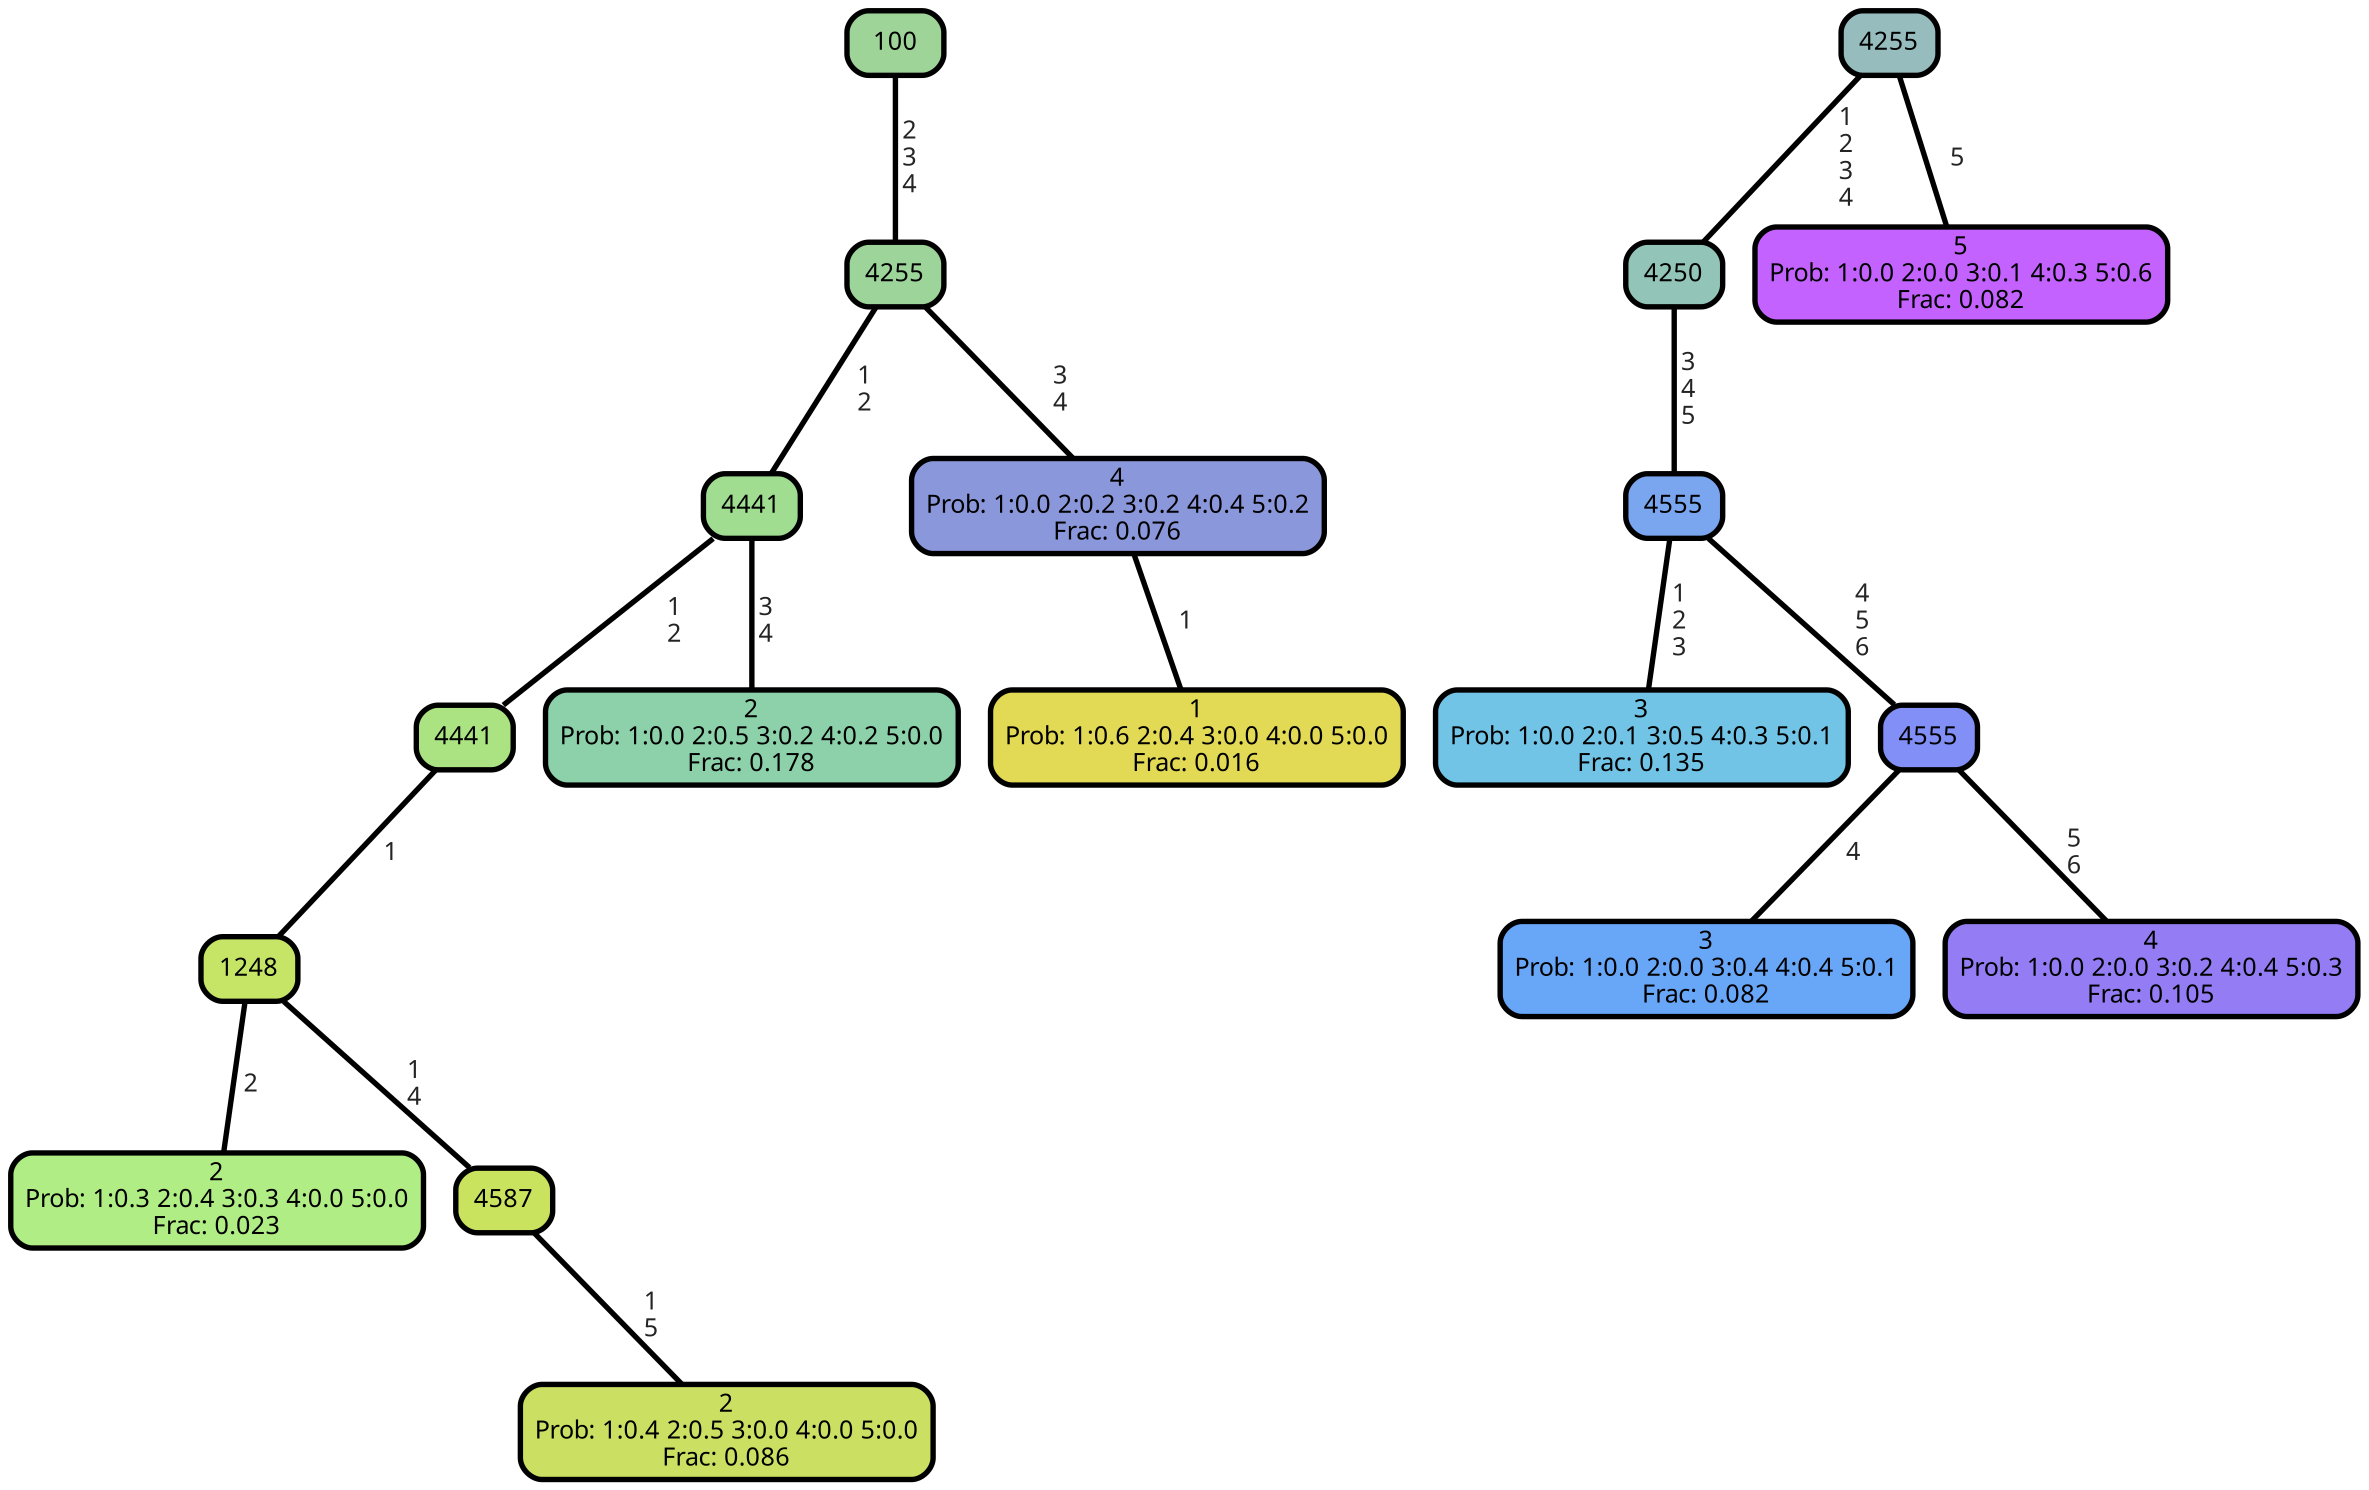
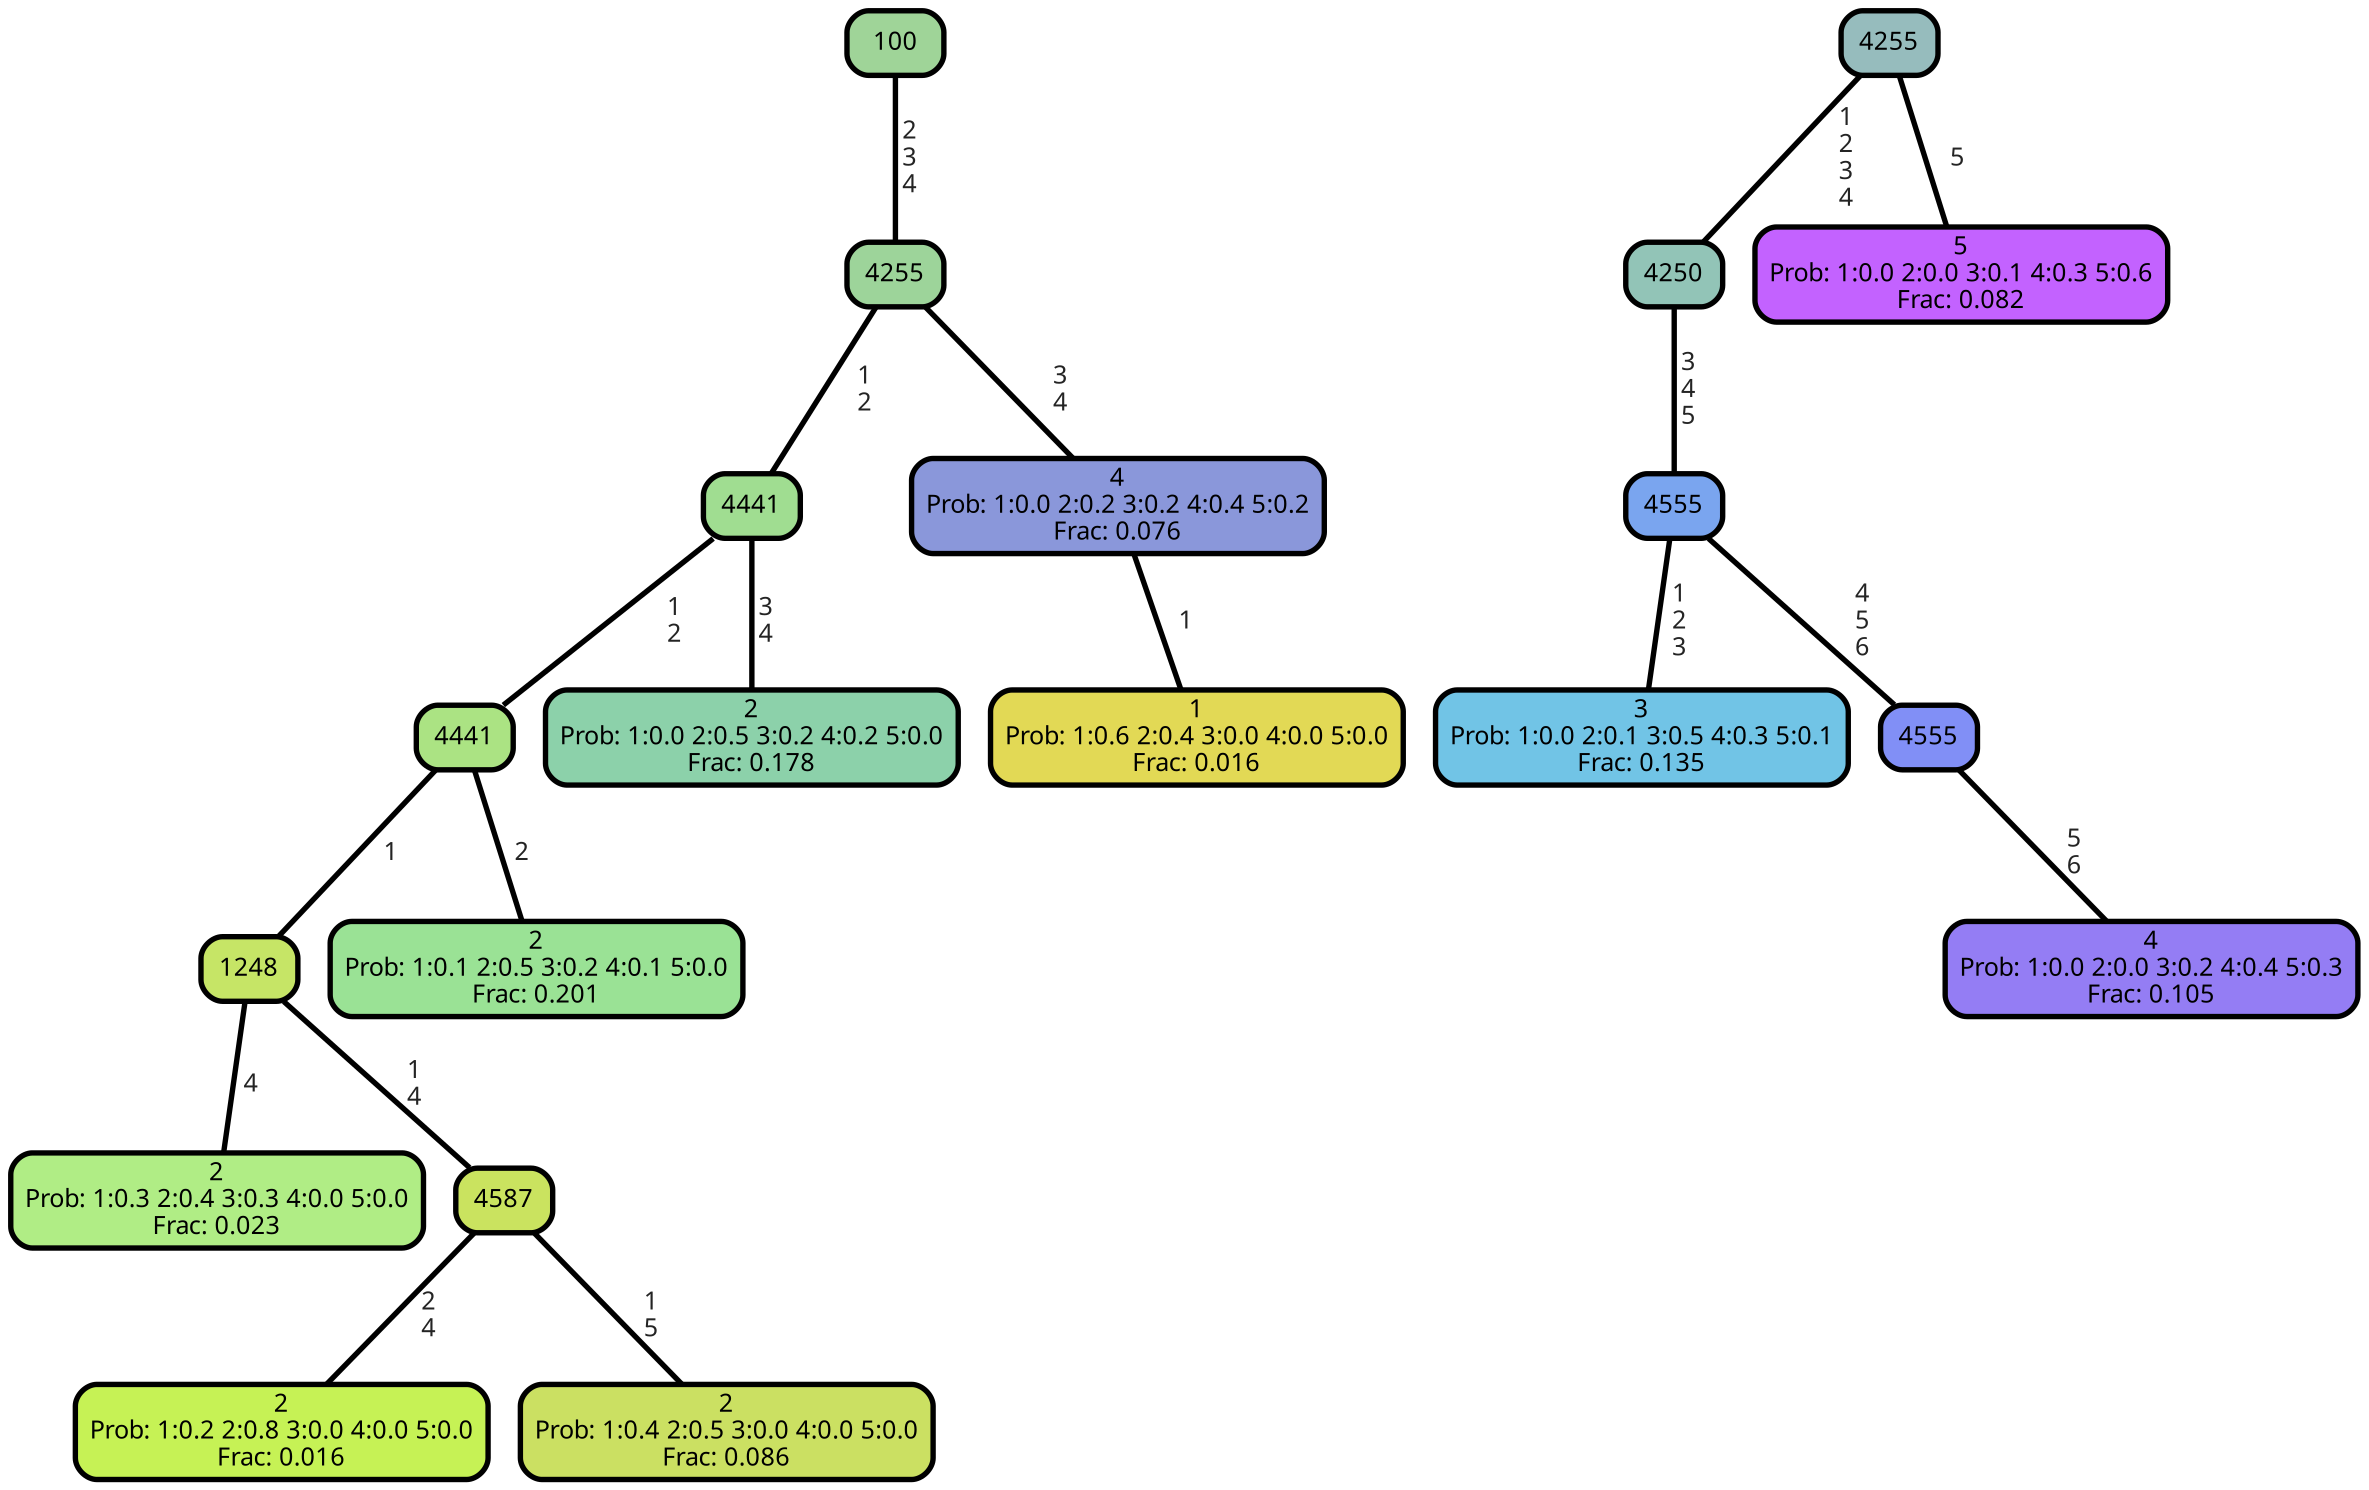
node "2 Prob: 1:0.1 2:0.5 3:0.2 4:0.1 5:0.0 Frac: 0.201": added
node "3 Prob: 1:0.0 2:0.0 3:0.4 4:0.4 5:0.1 Frac: 0.082": removed
edge "1248" -- "2 Prob: 1:0.3 2:0.4 3:0.3 4:0.0 5:0.0 Frac: 0.023": label " 2" -> " 4"
node "2 Prob: 1:0.2 2:0.8 3:0.0 4:0.0 5:0.0 Frac: 0.016": added
